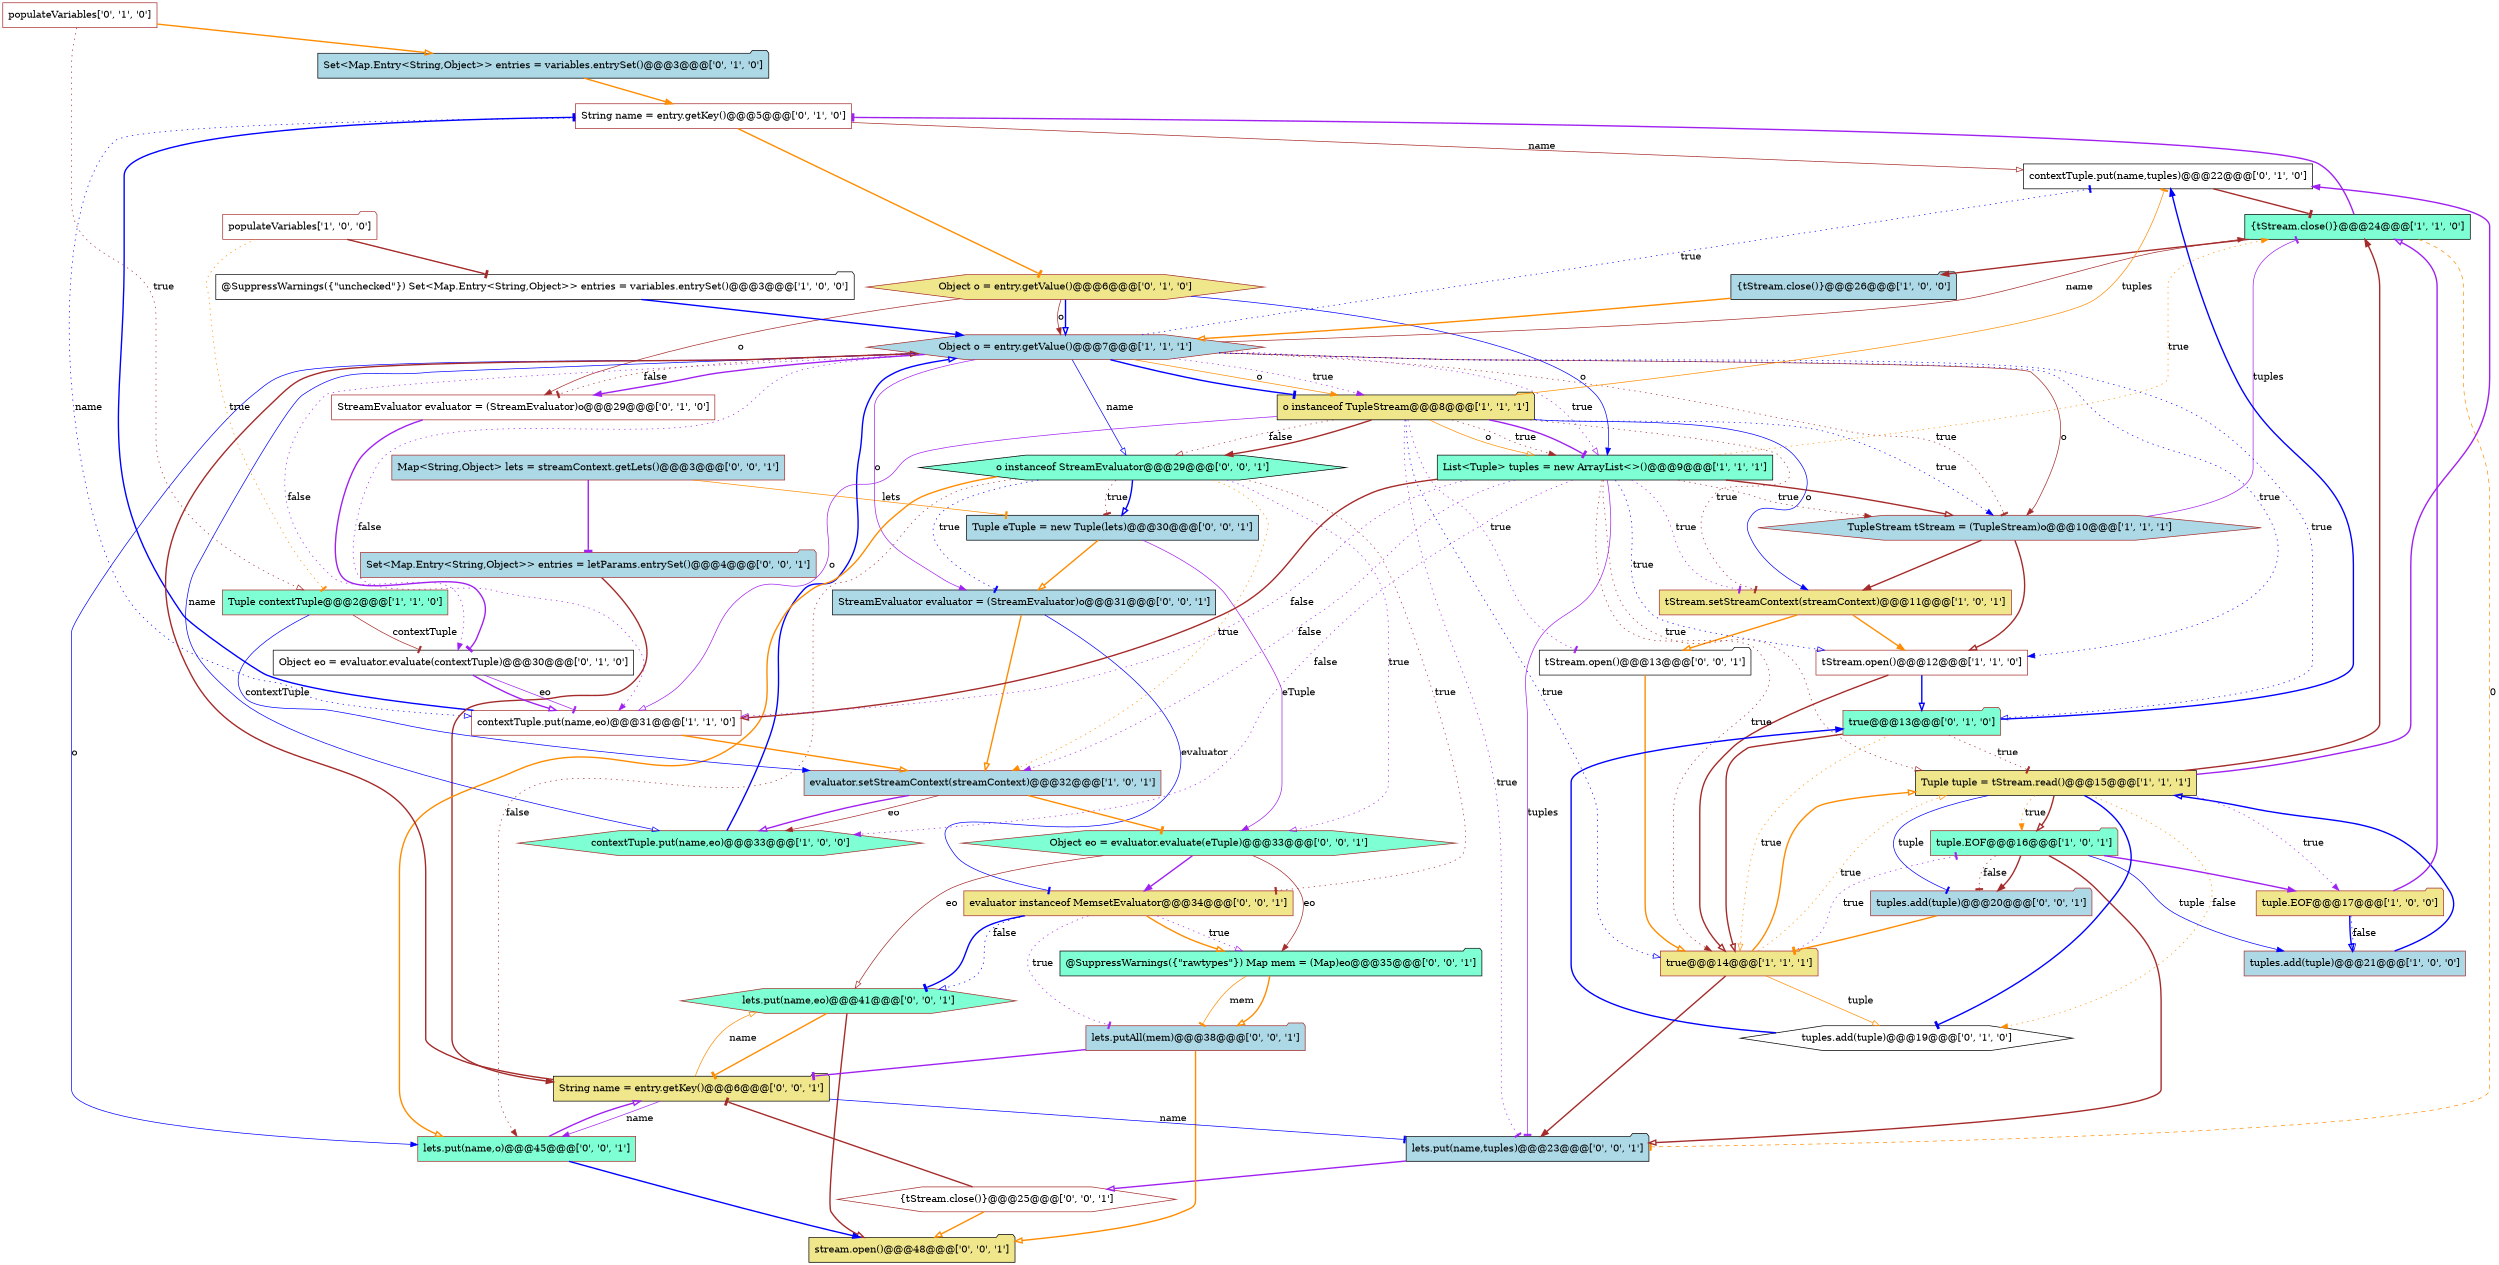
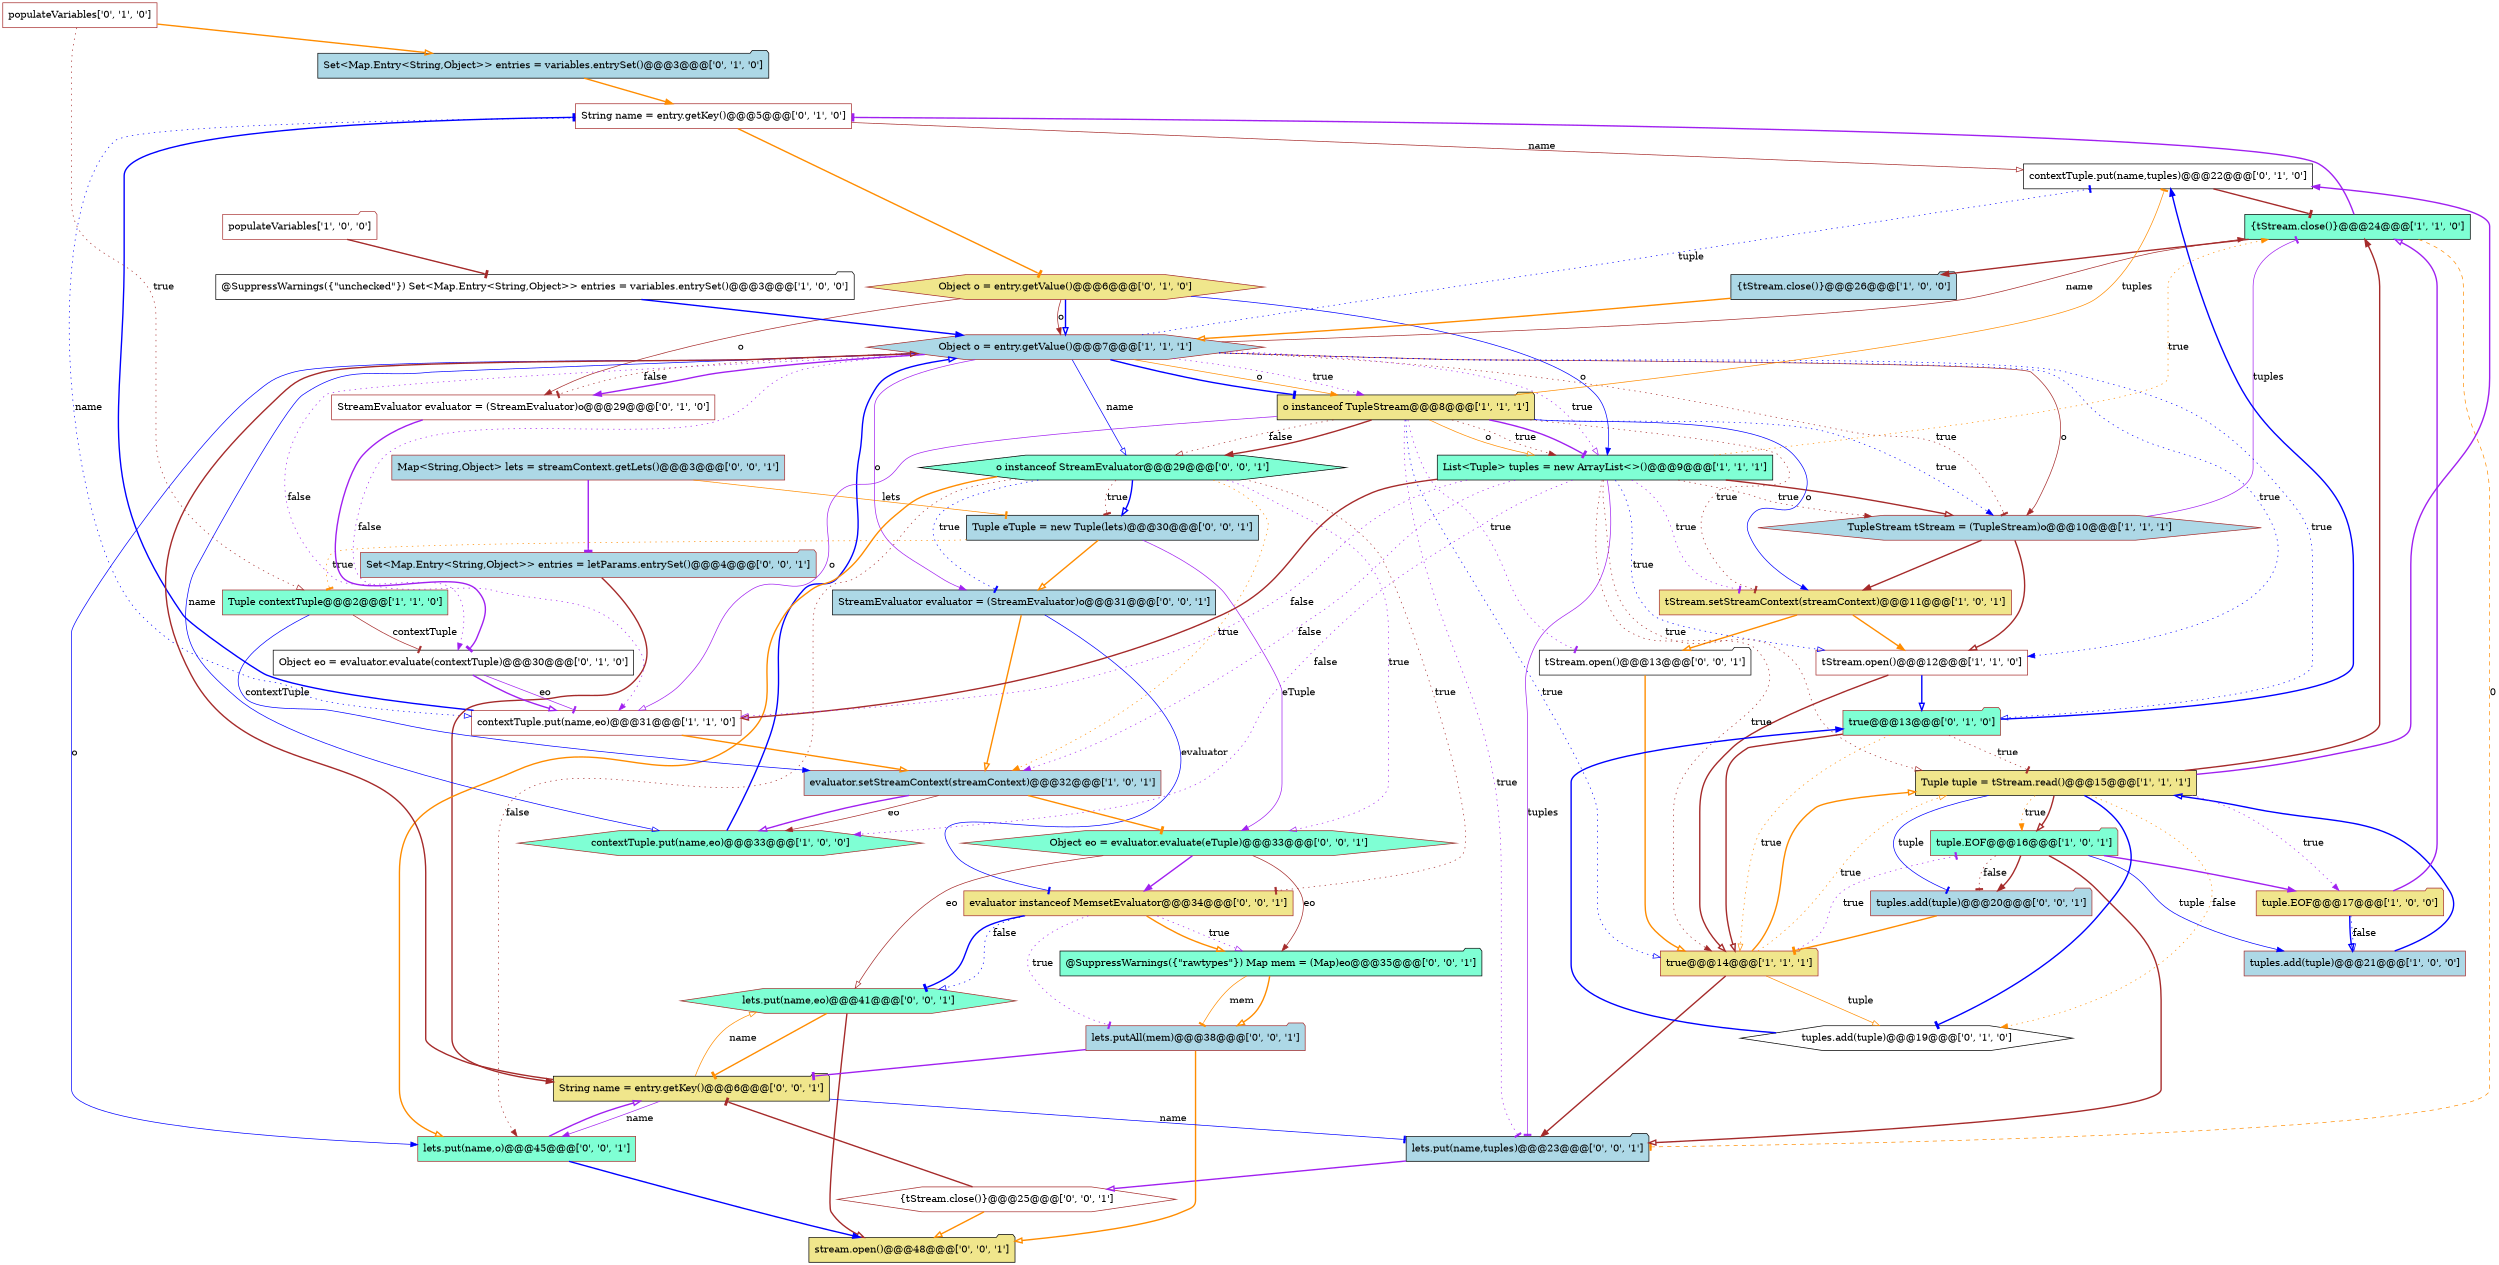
edge "Object o = entry.getValue()@@@7@@@['1', '1', '1']" -> "contextTuple.put(name,tuples)@@@22@@@['0', '1', '0']": label "true" -> "tuple"
edge "populateVariables['1', '0', '0']" -> "Tuple contextTuple@@@2@@@['1', '1', '0']": now "Tuple eTuple = new Tuple(lets)@@@30@@@['0', '0', '1']" -> "Tuple contextTuple@@@2@@@['1', '1', '0']"
